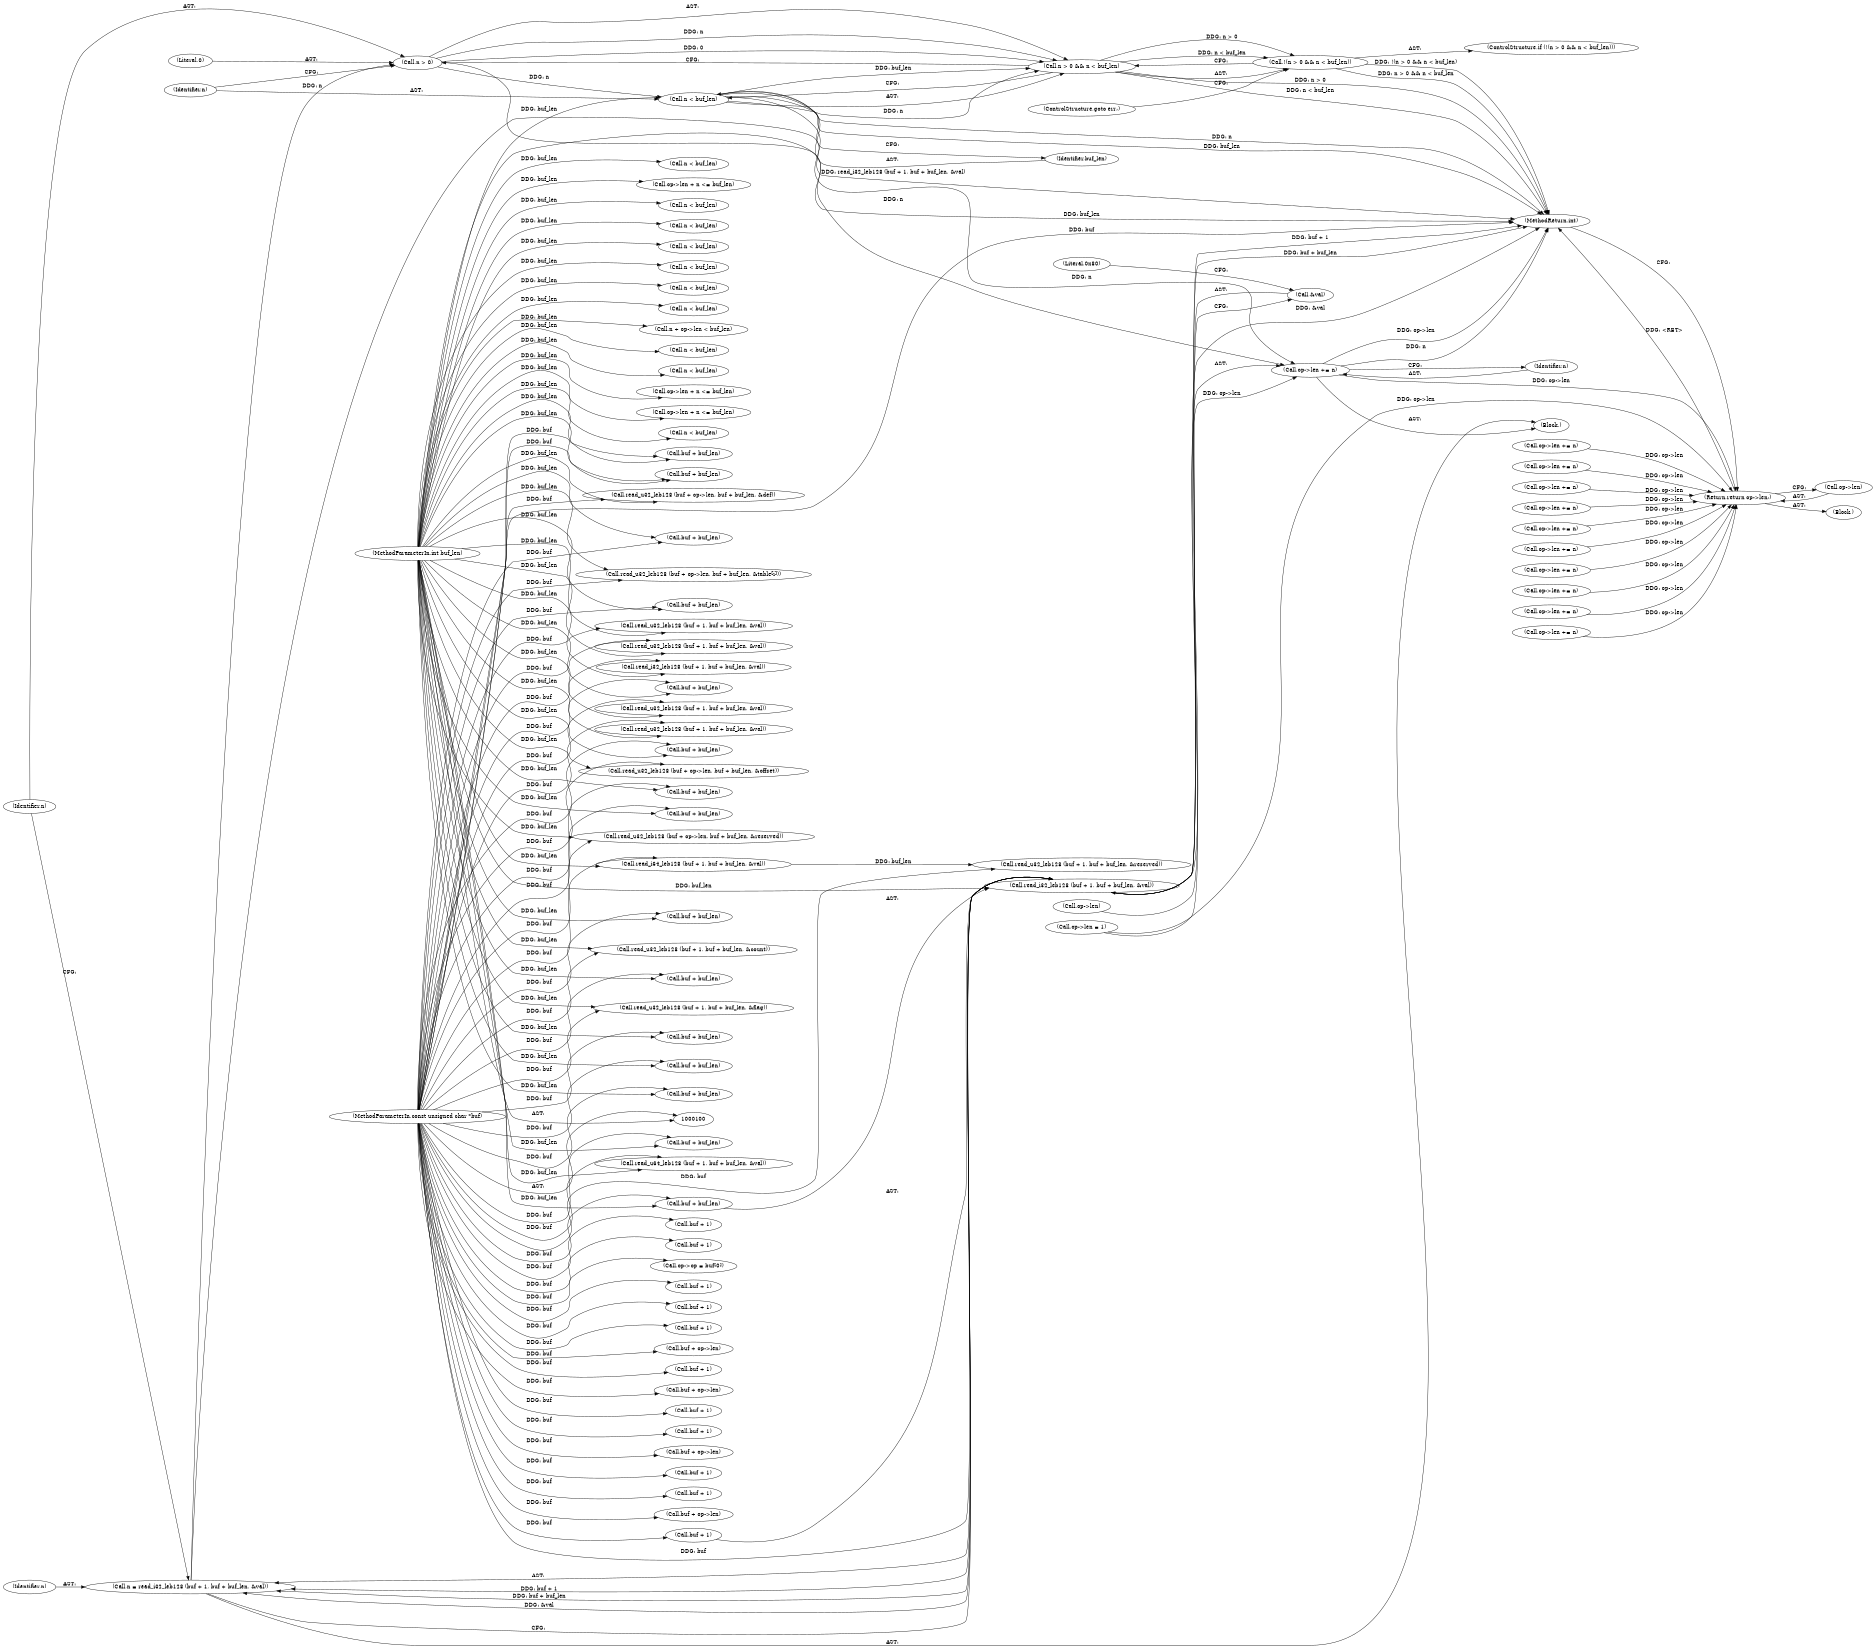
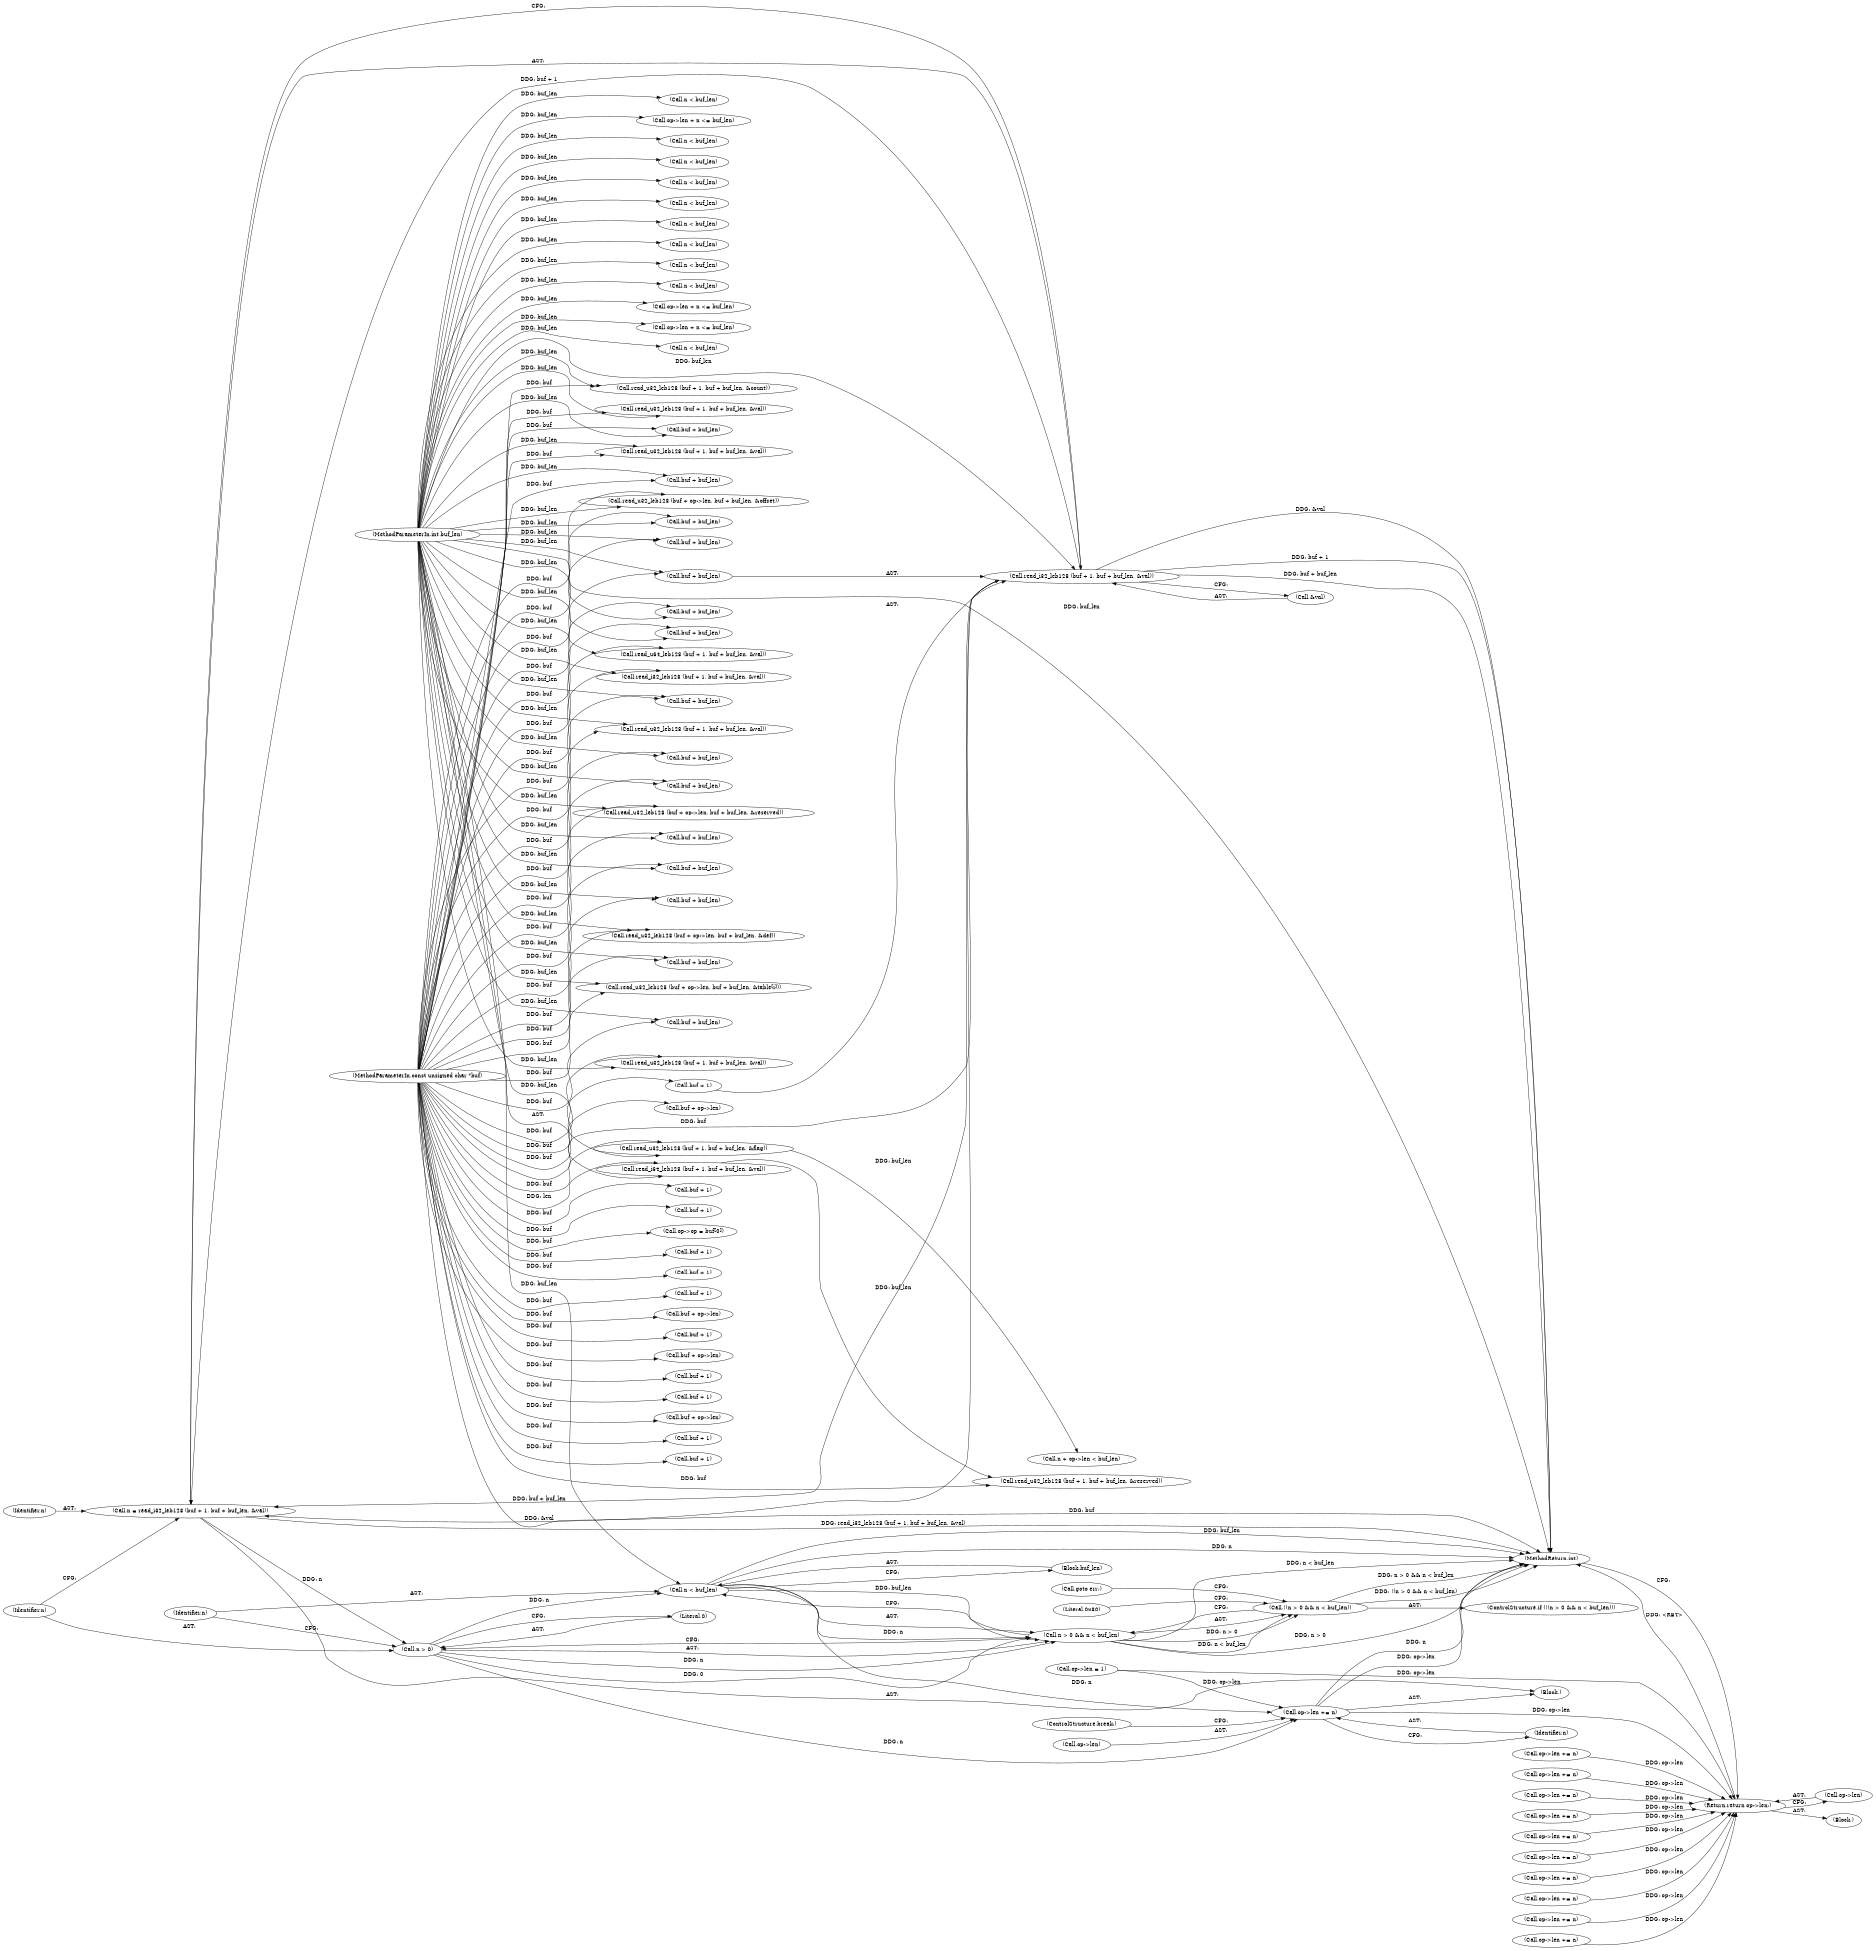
node "(ControlStructure,goto err;)": label "(ControlStructure,goto err;)" -> "(Call,goto err;)"
node "(Identifier,buf_len)": label "(Identifier,buf_len)" -> "(Block,buf_len)"
edge "(Literal,0x80)" -> "(Call,&val)": now "(Literal,0x80)" -> "(Call,!(n > 0 && n < buf_len))"
edge "(MethodParameterIn,int buf_len)" -> "(Call,n + op->len < buf_len)": now "(Call,read_u32_leb128 (buf + 1, buf + buf_len, &flag))" -> "(Call,n + op->len < buf_len)"
edge "(MethodParameterIn,int buf_len)" -> "(Call,read_i64_leb128 (buf + 1, buf + buf_len, &val))": label "DDG: buf_len" -> "AST: "
edge "(MethodParameterIn,const unsigned char *buf)" -> "(Call,read_i64_leb128 (buf + 1, buf + buf_len, &val))": label "DDG: buf" -> "DDG: len"
node "1000100": removed
edge "(Call,n > 0)" -> "(Literal,0)": added, label "CFG:"
node "(ControlStructure,break;)": added
